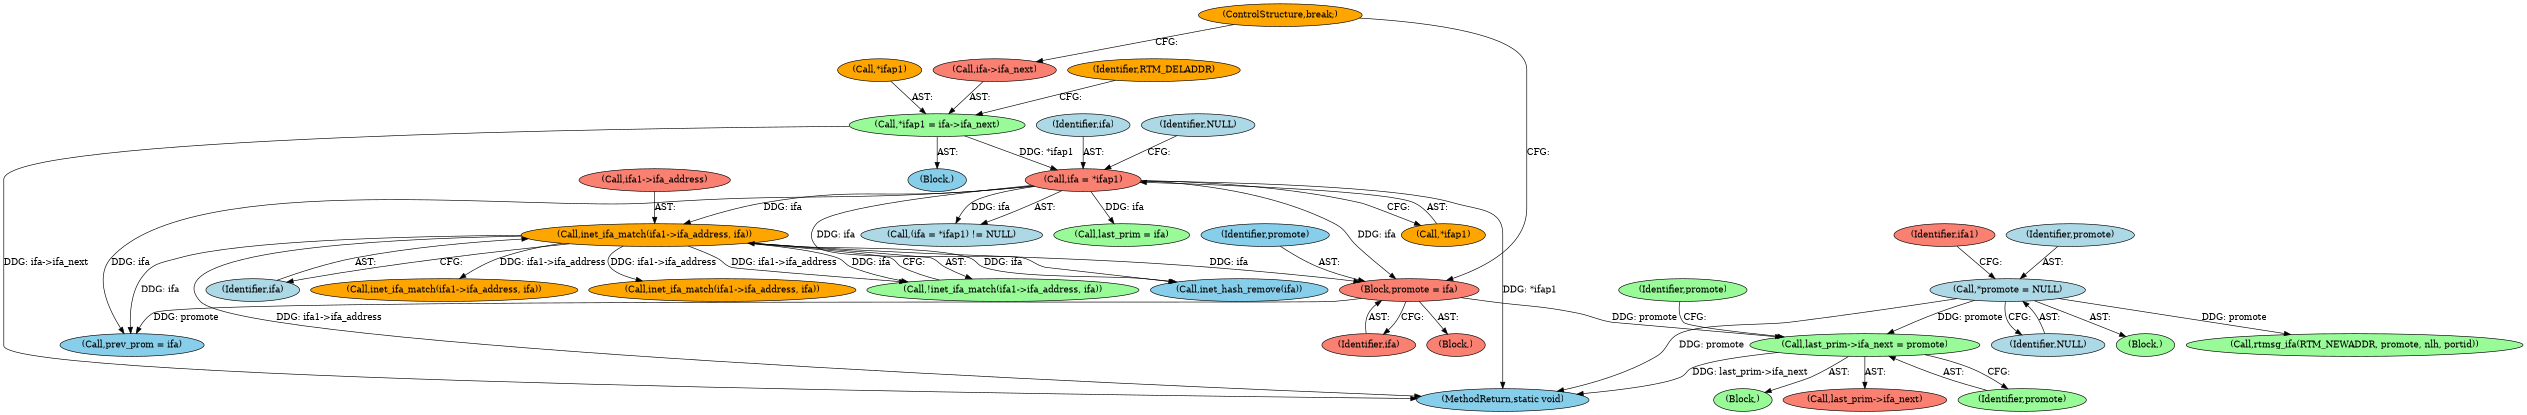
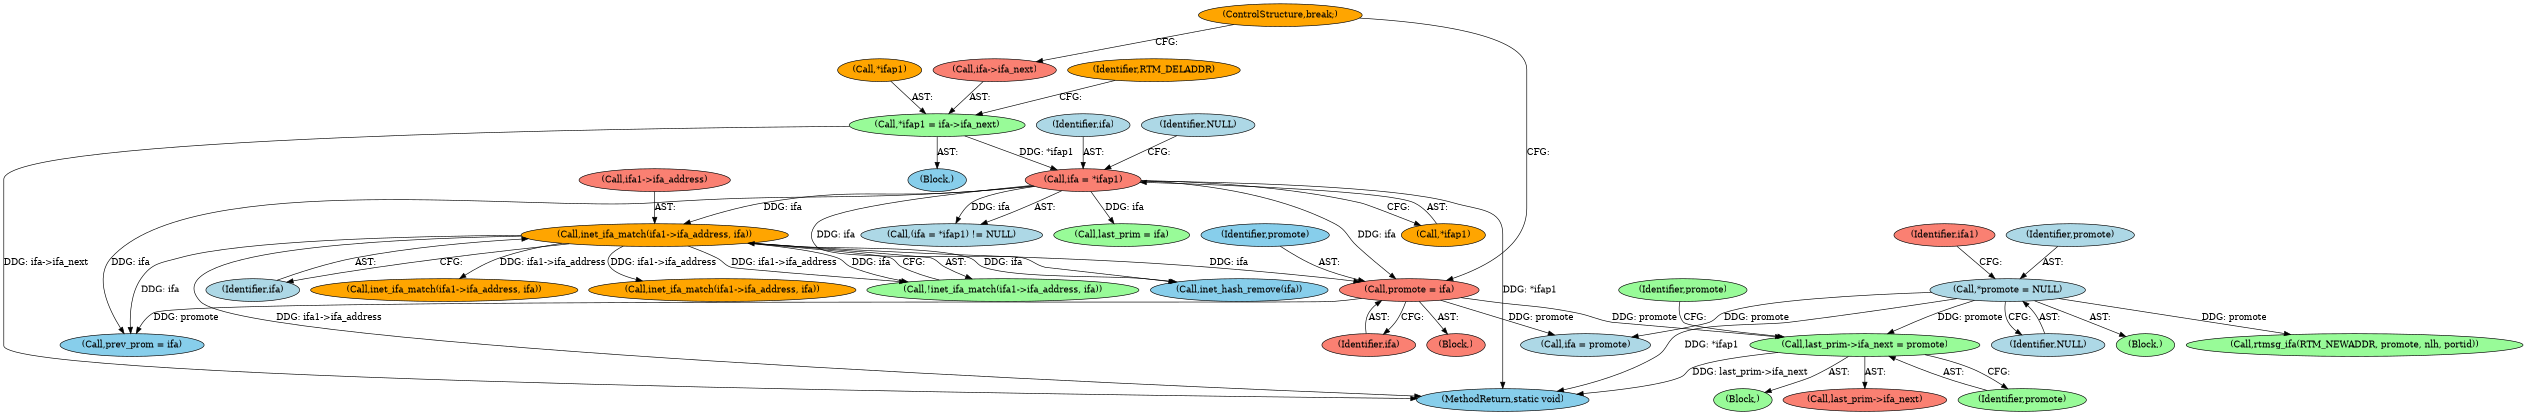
node "(Block,promote = ifa)": label "(Block,promote = ifa)" -> "(Call,promote = ifa)"
node "(Call,ifa = promote)": added
edge "(Call,*promote = NULL)" -> "(MethodReturn,static void)": label "DDG: promote" -> "DDG: *ifap1"
